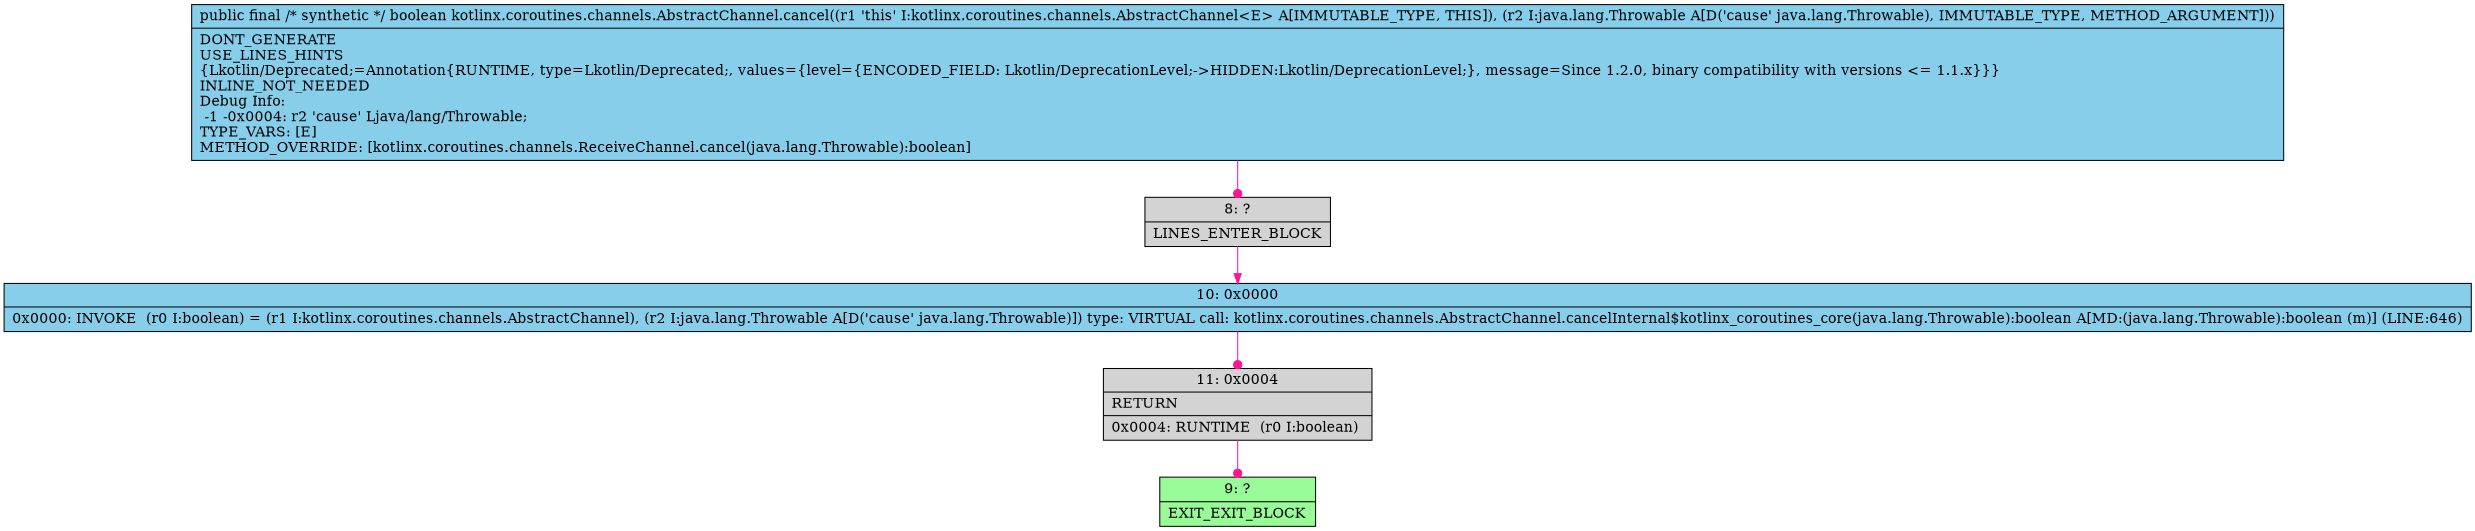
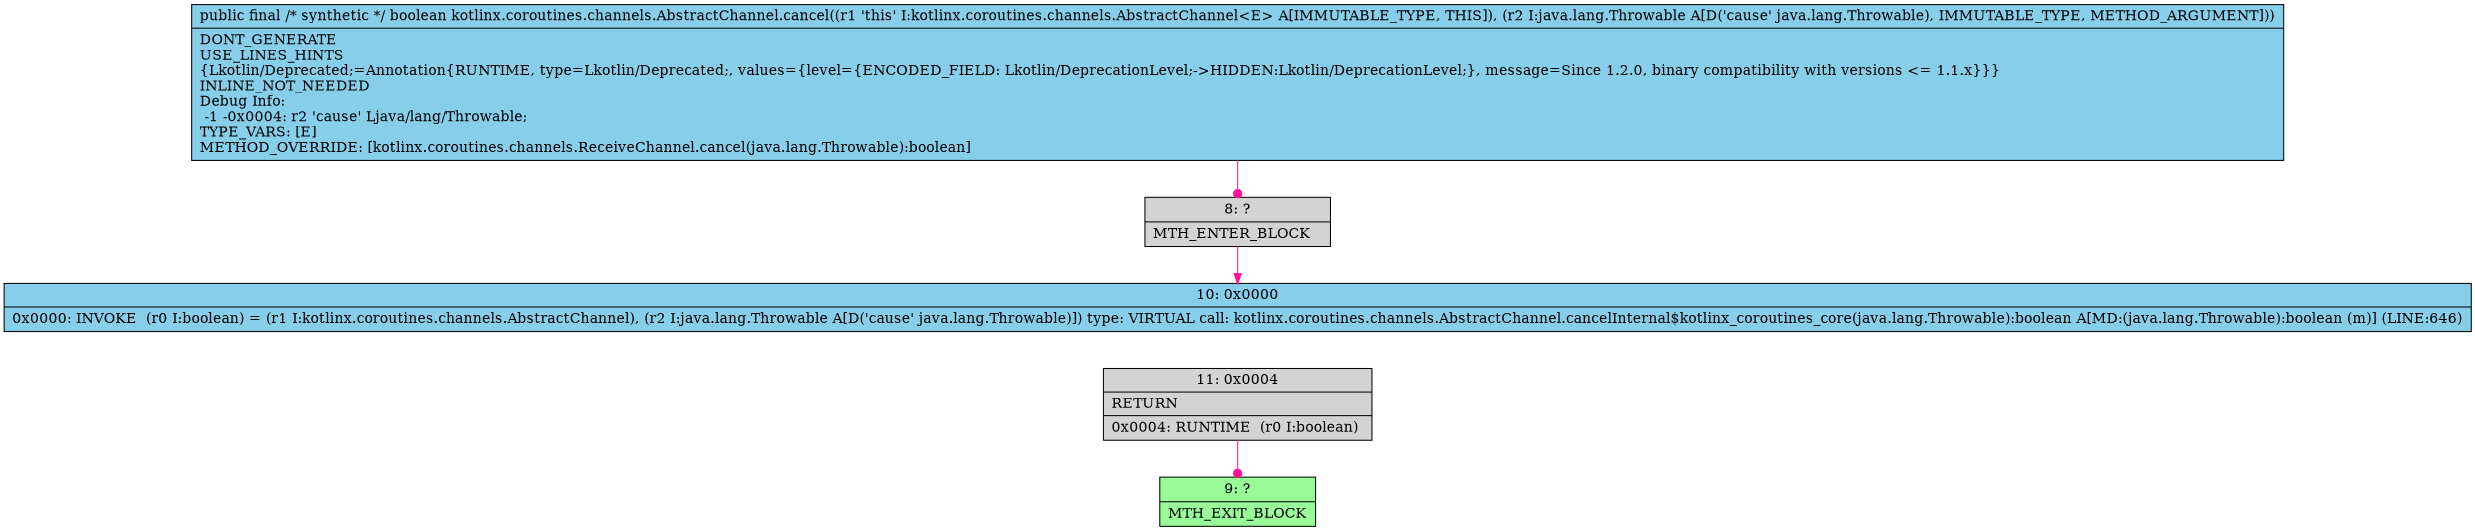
node "8: ?": text "LINES_ENTER_BLOCK" -> "MTH_ENTER_BLOCK"
edge "10: 0x0000" -> "11: 0x0004": removed
node "9: ?": text "EXIT_EXIT_BLOCK" -> "MTH_EXIT_BLOCK"
